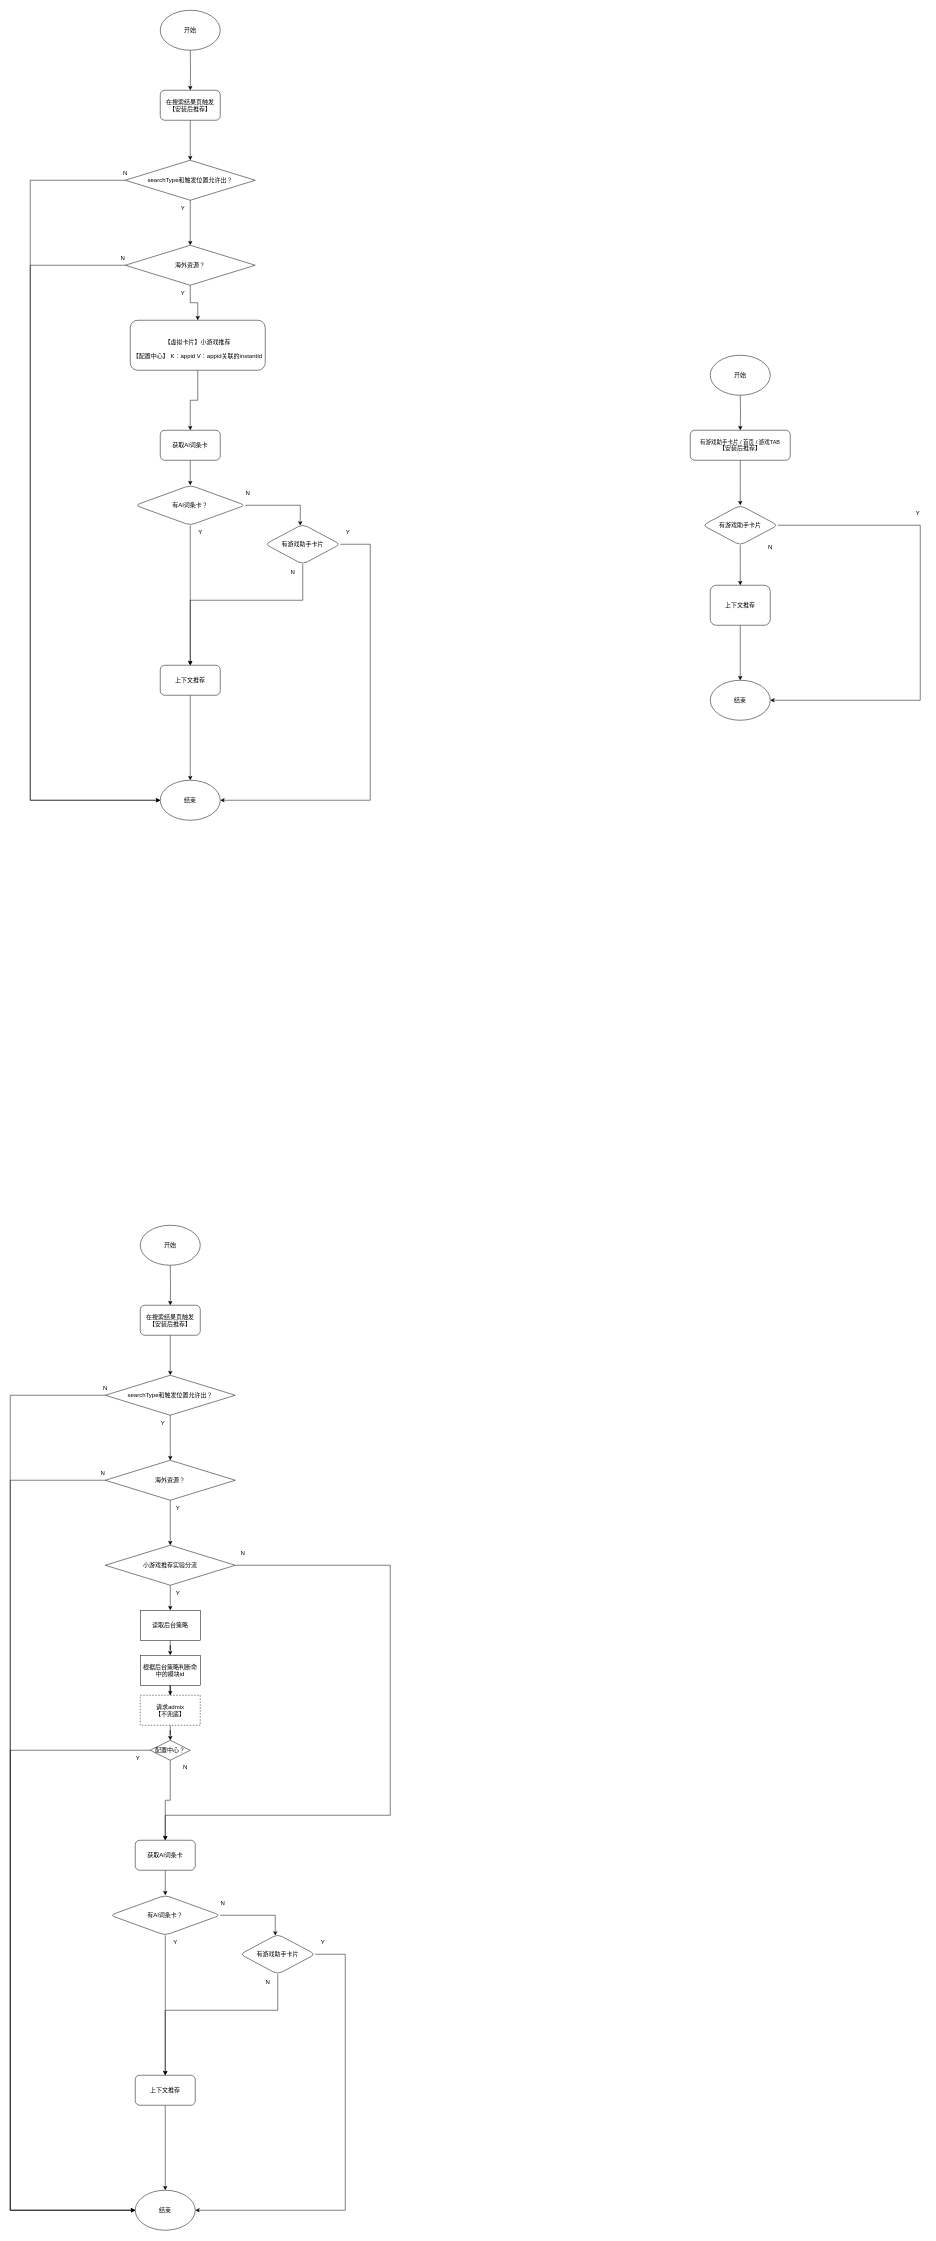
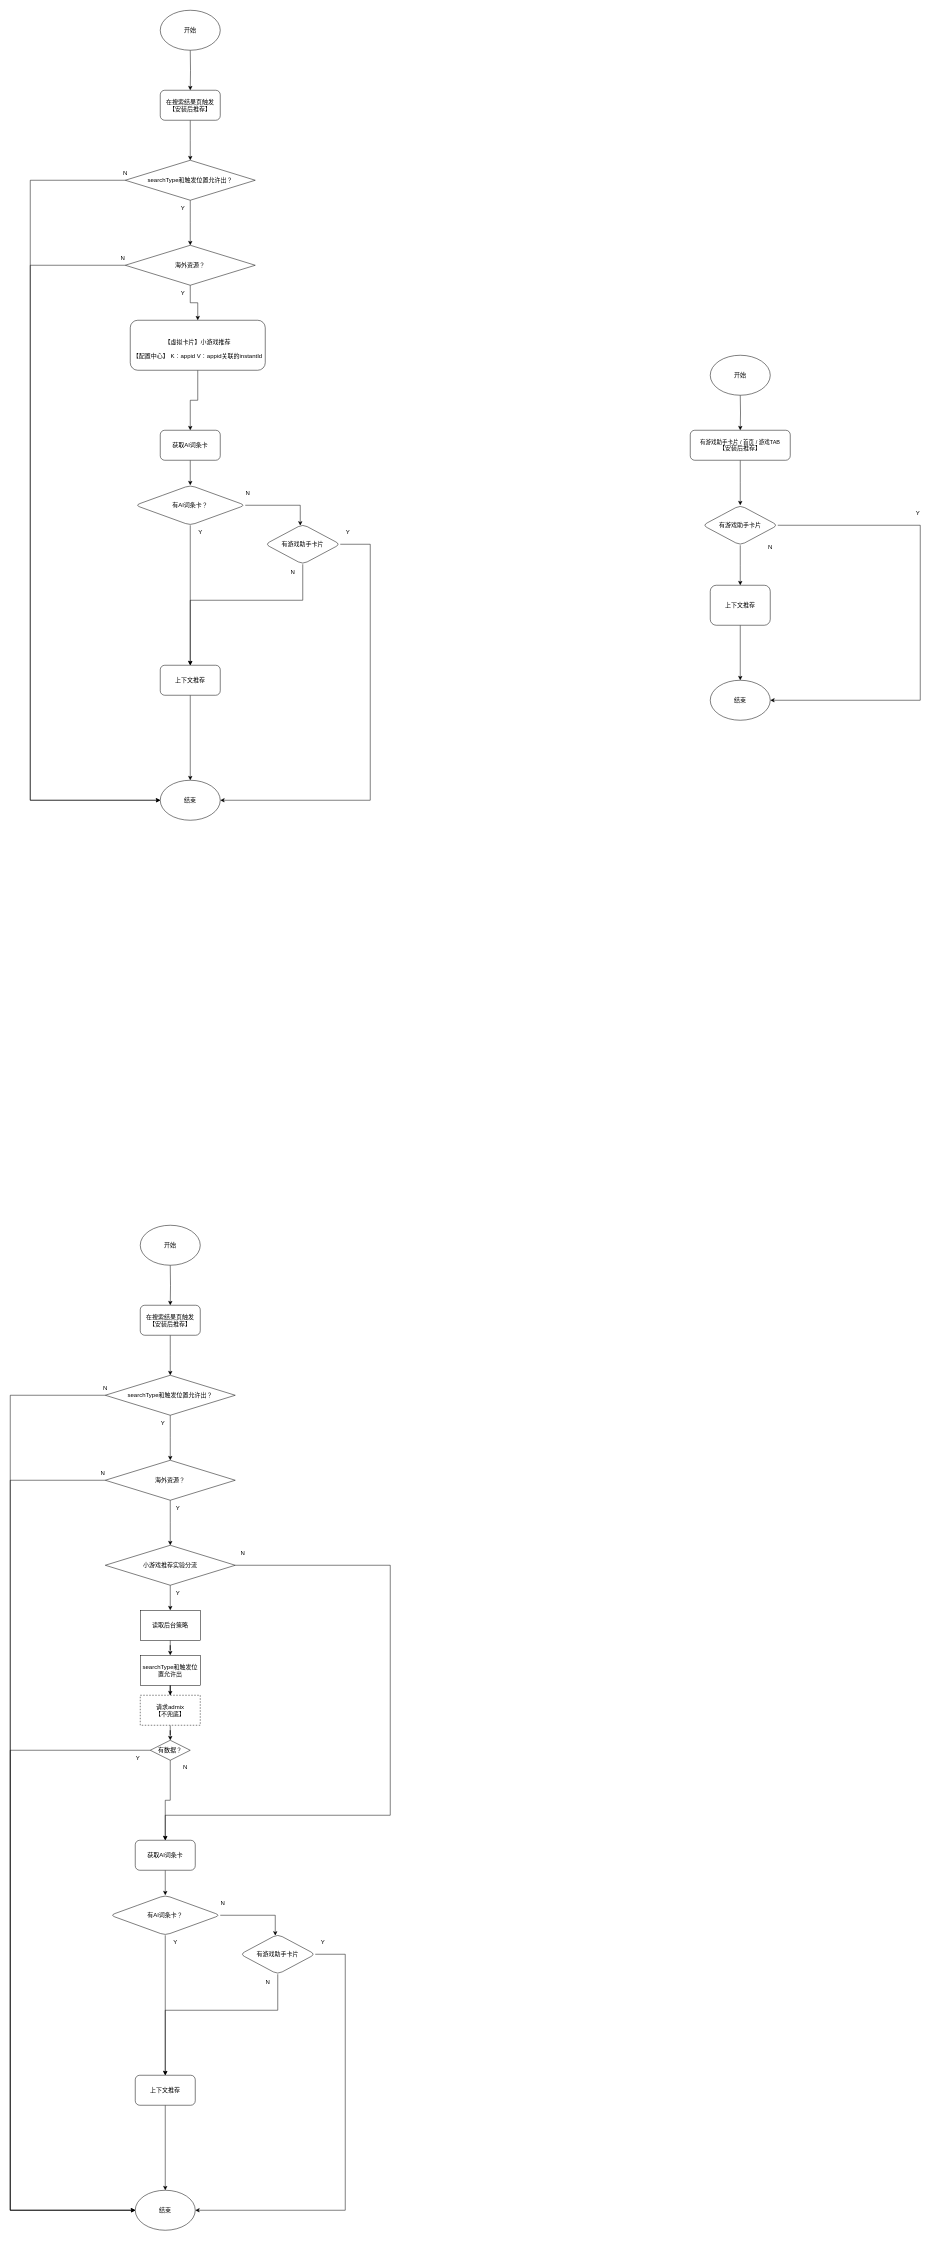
node "根据后台策略判断命中的模块id": label "根据后台策略判断命中的模块id" -> "searchType和触发位置允许出"
node "配置中心？": label "配置中心？" -> "有数据？"
